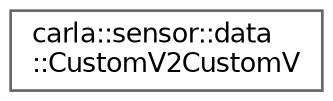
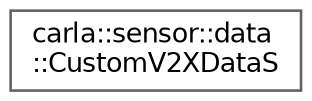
node "carla::sensor::data ::CustomV2CustomV": label "carla::sensor::data ::CustomV2CustomV" -> "carla::sensor::data ::CustomV2XDataS"
